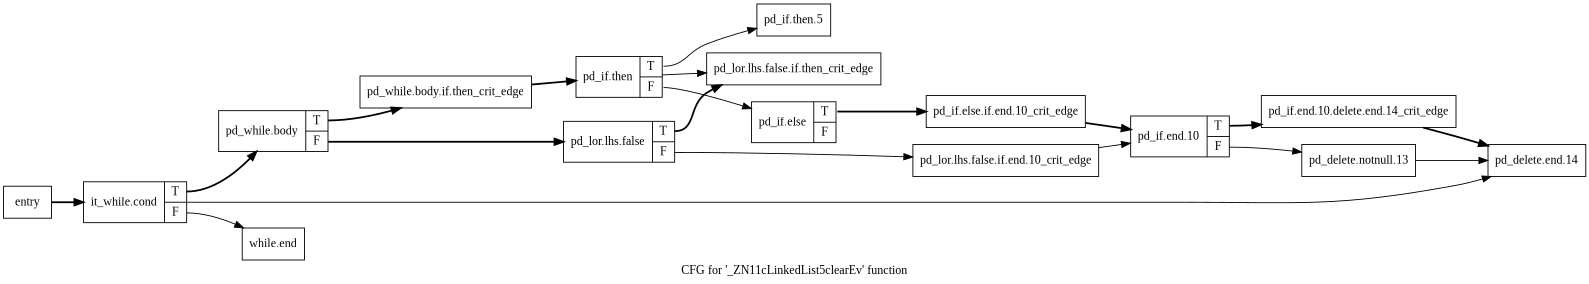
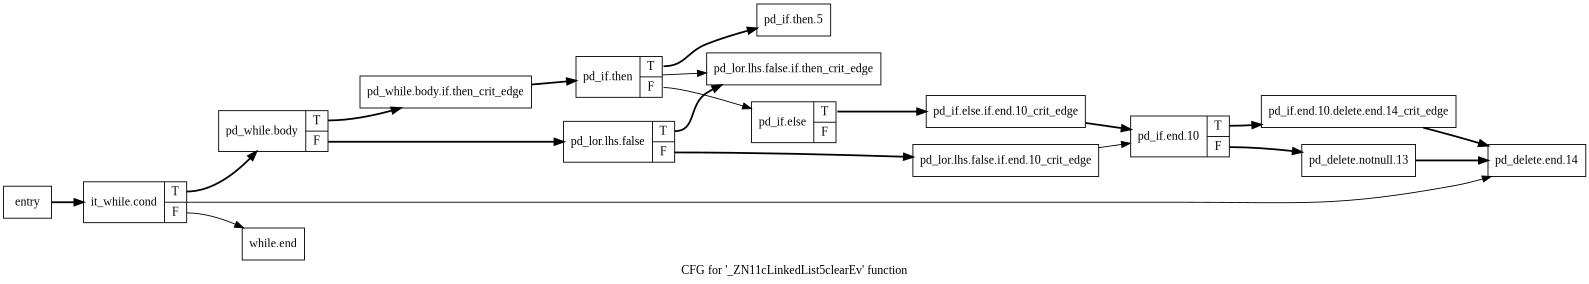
edge "pd_if.then" -> "pd_if.then.5": style solid -> bold
edge "pd_if.end.10" -> "pd_delete.notnull.13": style solid -> bold
edge "pd_lor.lhs.false" -> "pd_lor.lhs.false.if.end.10_crit_edge": style solid -> bold
edge "pd_delete.notnull.13" -> "pd_delete.end.14": style solid -> bold
